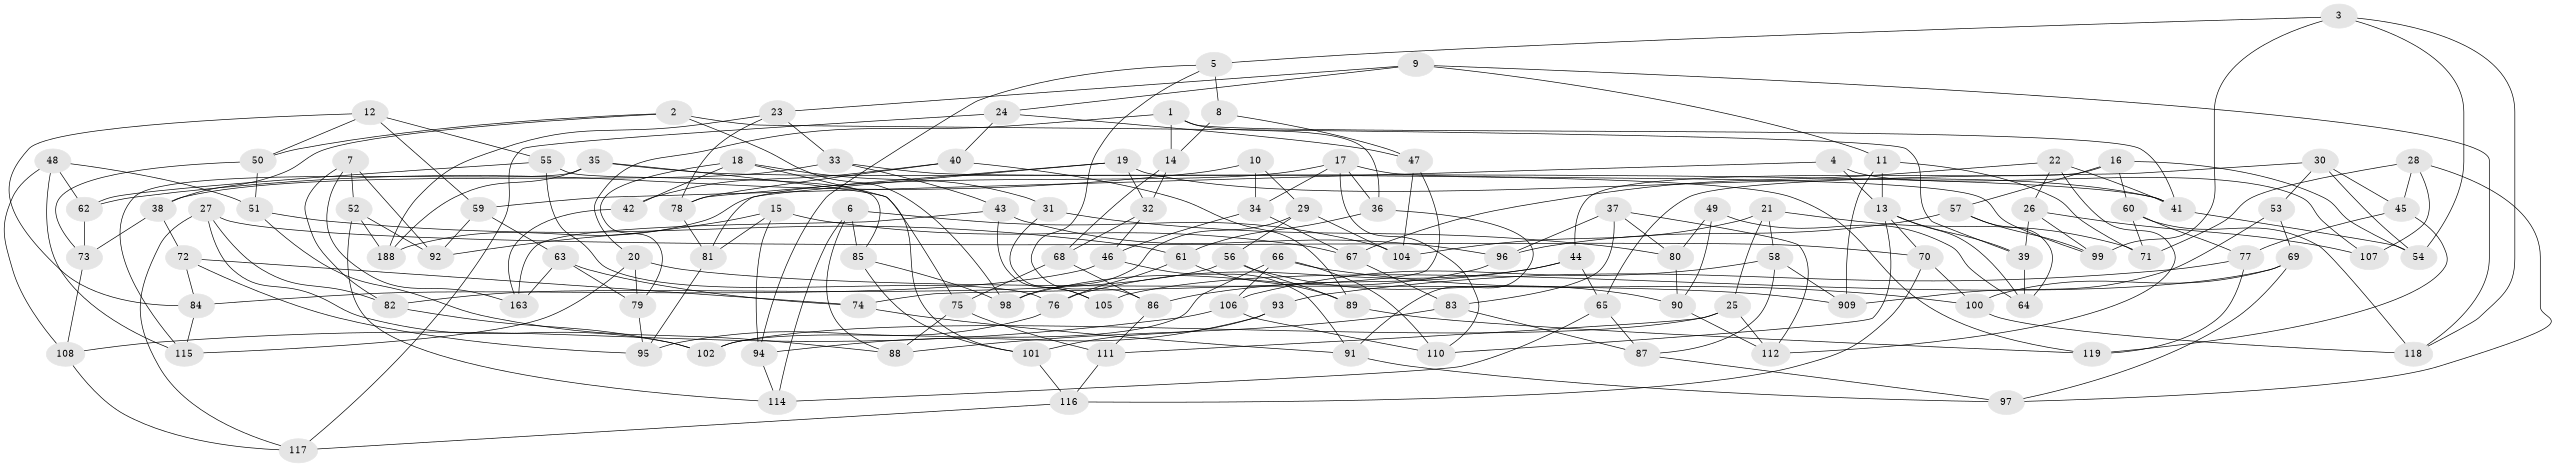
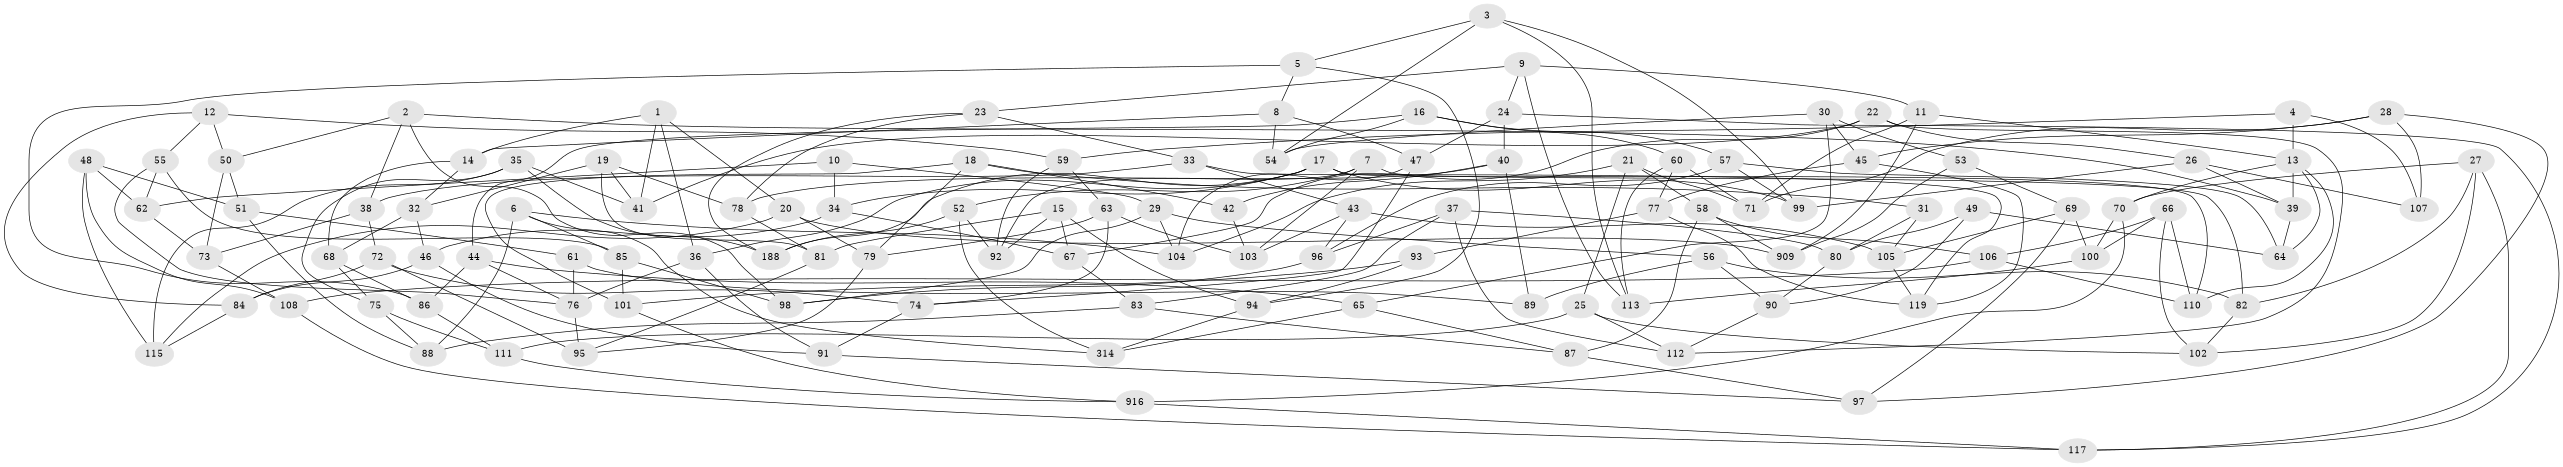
edge "36" -- "61": now "36" -- "76"
edge "41" -- "54": now "8" -- "54"
node "163": label "163" -> "103"
edge "89" -- "119": now "105" -- "119"
node "118": label "118" -> "113"
node "114": label "114" -> "314"
node "116": label "116" -> "916"
